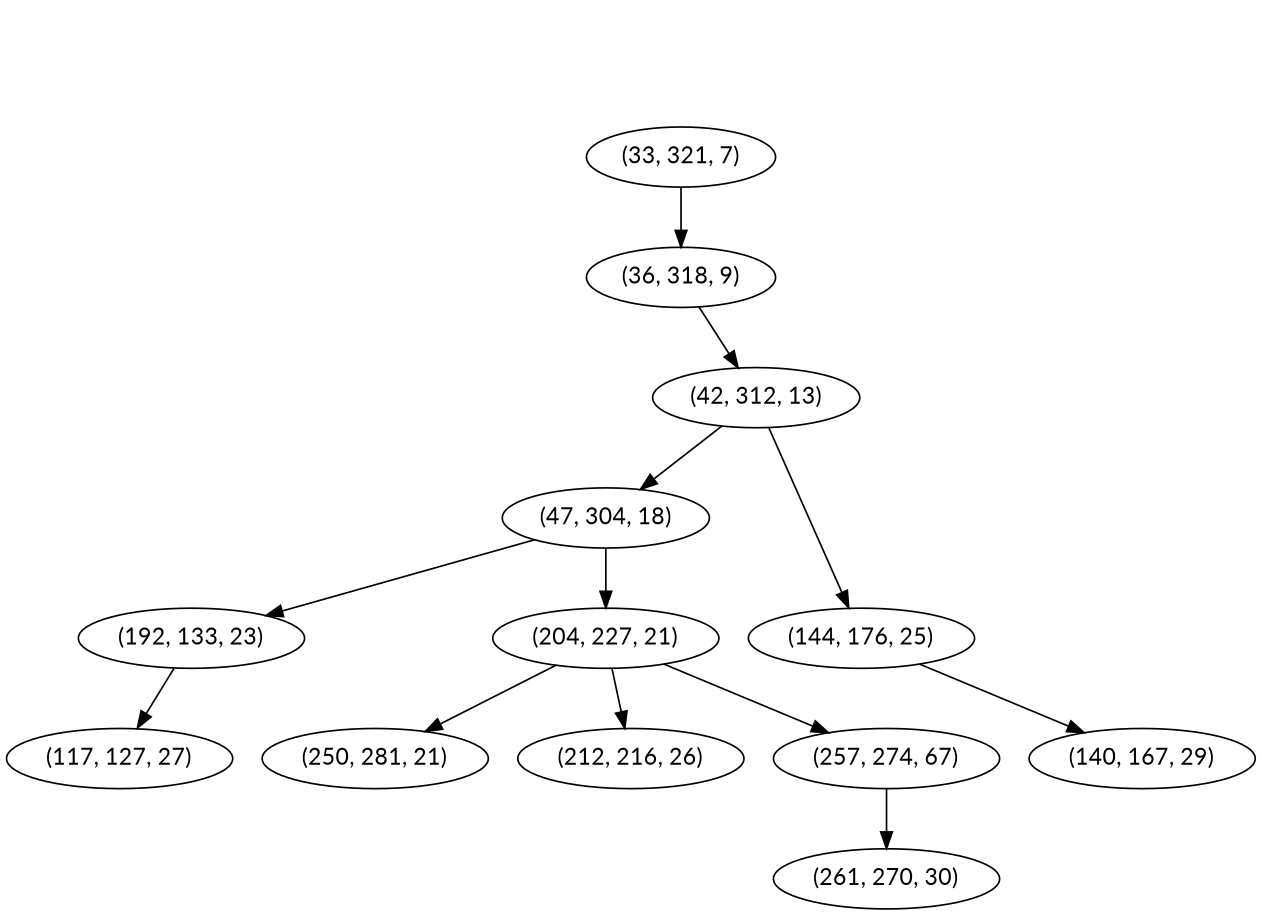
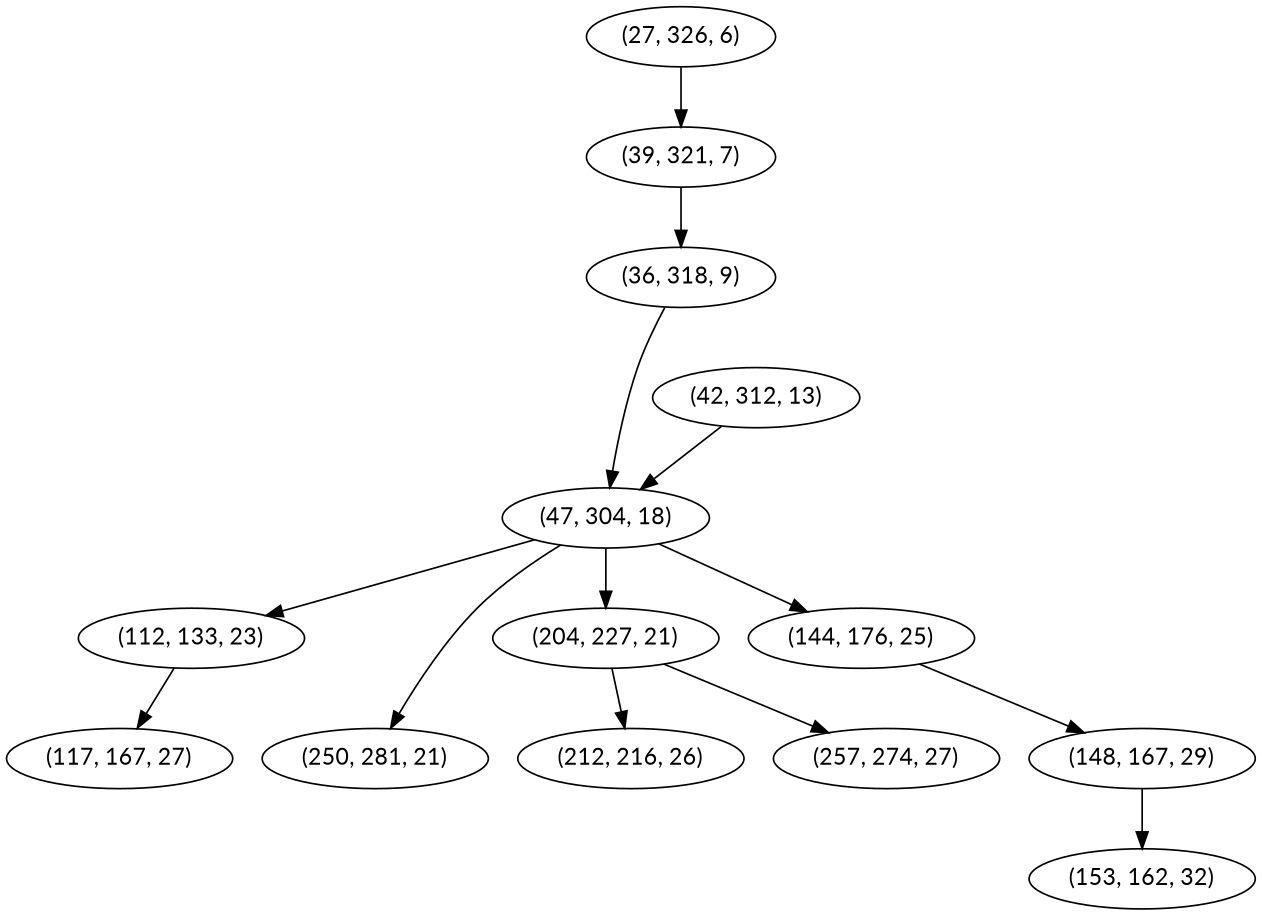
node "(27, 326, 6)": added
node "(33, 321, 7)": label "(33, 321, 7)" -> "(39, 321, 7)"
edge "(36, 318, 9)" -> "(42, 312, 13)": now "(36, 318, 9)" -> "(47, 304, 18)"
edge "(42, 312, 13)" -> "(144, 176, 25)": now "(47, 304, 18)" -> "(144, 176, 25)"
node "(192, 133, 23)": label "(192, 133, 23)" -> "(112, 133, 23)"
edge "(204, 227, 21)" -> "(250, 281, 21)": now "(47, 304, 18)" -> "(250, 281, 21)"
node "(117, 127, 27)": label "(117, 127, 27)" -> "(117, 167, 27)"
node "(257, 274, 67)": label "(257, 274, 67)" -> "(257, 274, 27)"
node "(140, 167, 29)": label "(140, 167, 29)" -> "(148, 167, 29)"
node "(261, 270, 30)": removed
node "(153, 162, 32)": added
